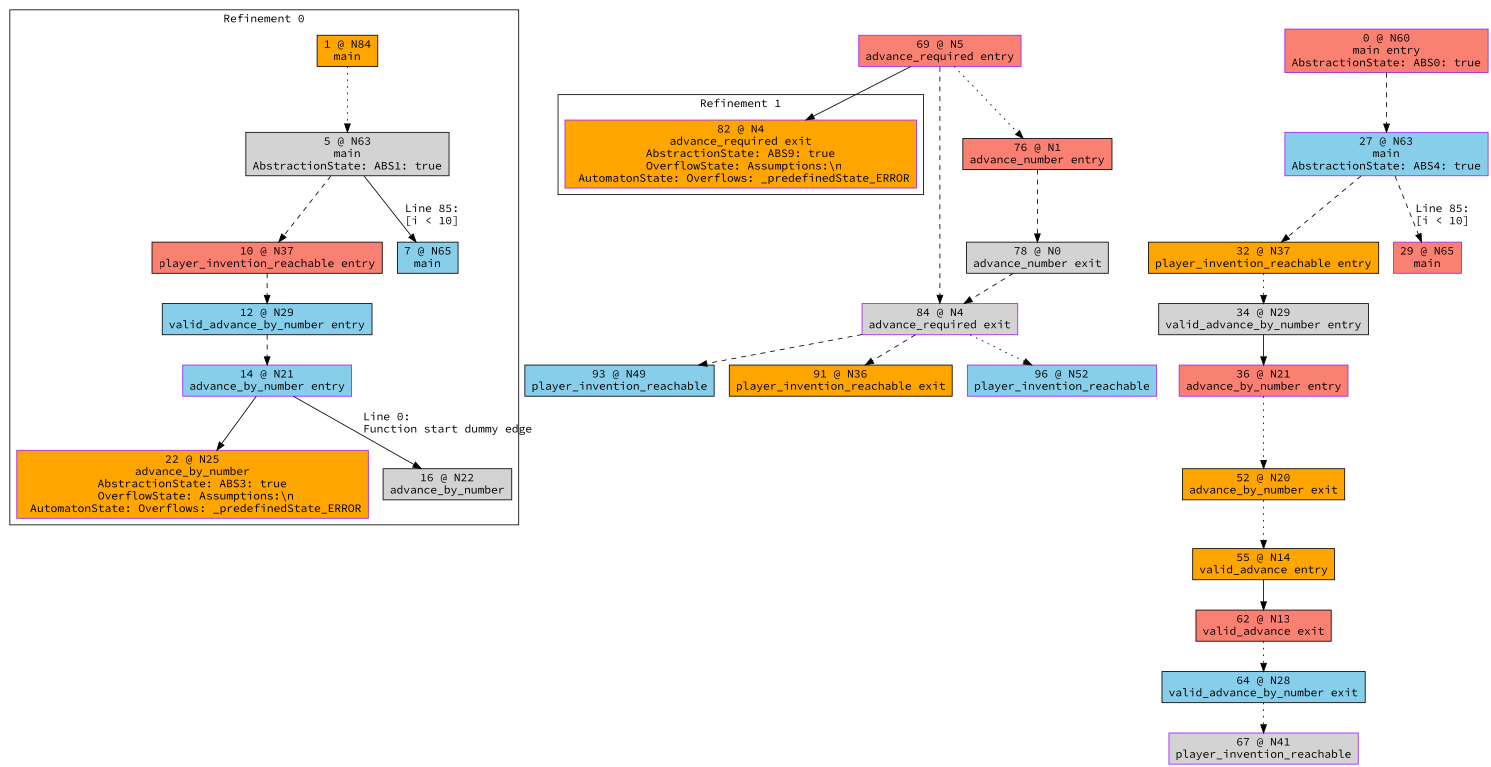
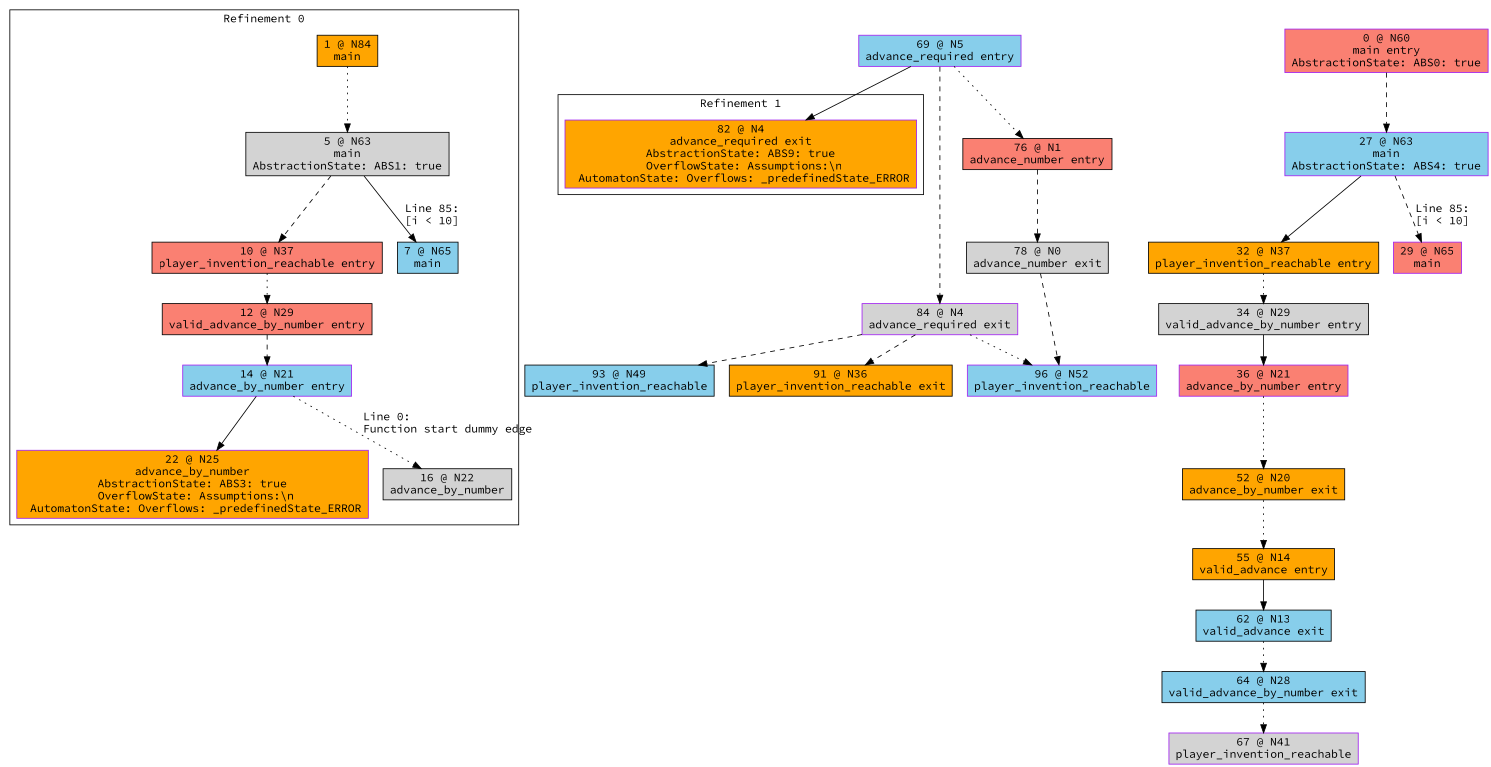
node "69 @ N5 advance_required entry": fillcolor salmon -> skyblue
edge "27 @ N63 main AbstractionState: ABS4: true" -> "32 @ N37 player_invention_reachable entry": style dashed -> solid
edge "10 @ N37 player_invention_reachable entry" -> "12 @ N29 valid_advance_by_number entry": style dashed -> dotted
edge "78 @ N0 advance_number exit" -> "84 @ N4 advance_required exit": now "78 @ N0 advance_number exit" -> "96 @ N52 player_invention_reachable"
node "12 @ N29 valid_advance_by_number entry": fillcolor skyblue -> salmon
edge "14 @ N21 advance_by_number entry" -> "16 @ N22 advance_by_number": style solid -> dotted
node "62 @ N13 valid_advance exit": fillcolor salmon -> skyblue
